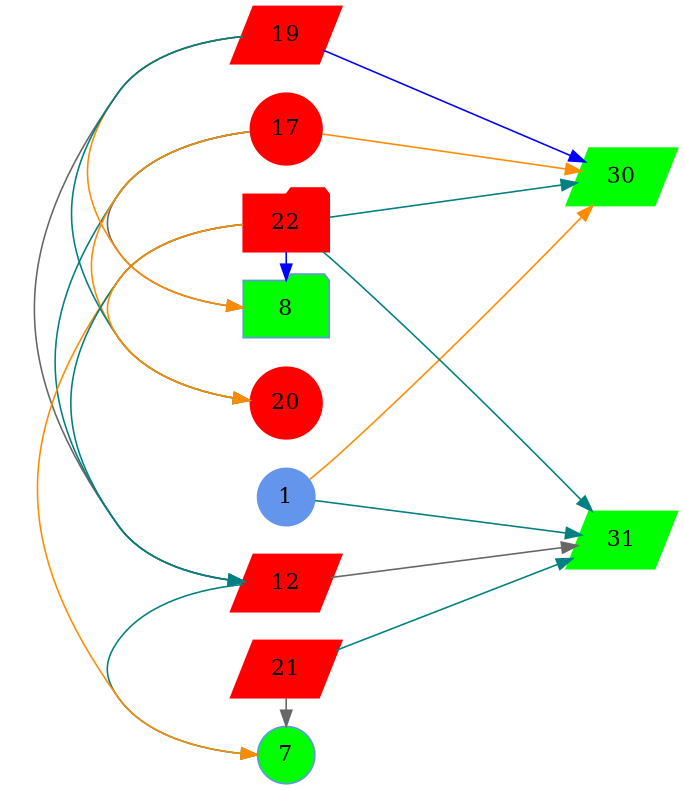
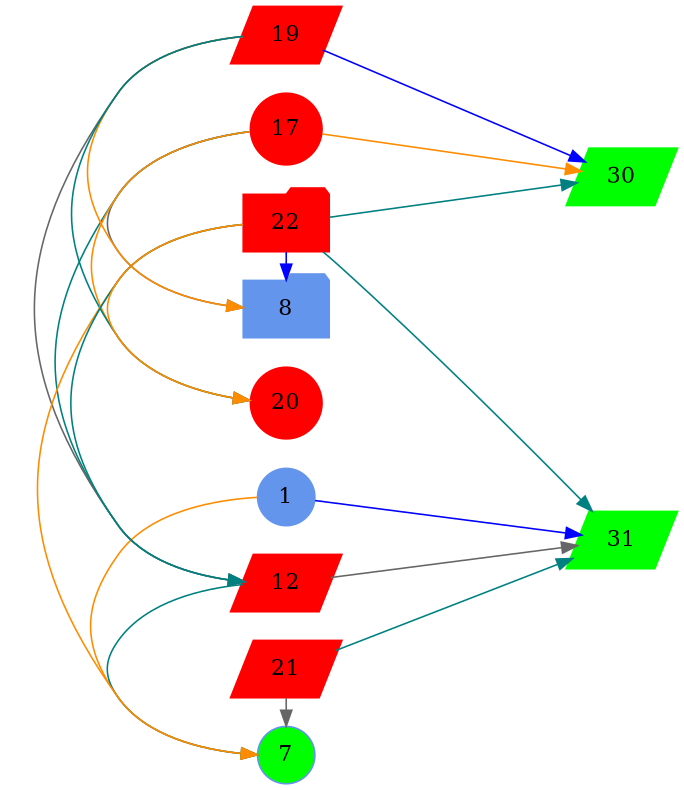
node "8": fillcolor green -> cornflowerblue
edge "1" -> "30": now "1" -> "7"
edge "1" -> "31": color teal -> blue
